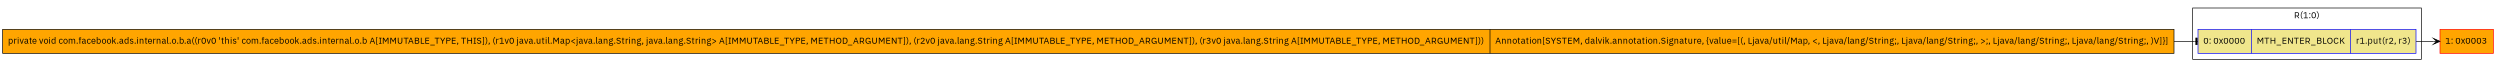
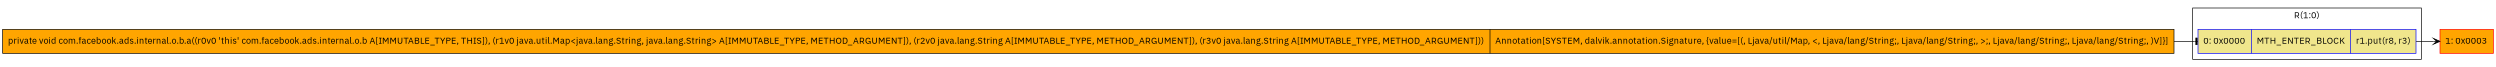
node "0: 0x0000": text "r1.put(r2, r3)" -> "r1.put(r8, r3)"
